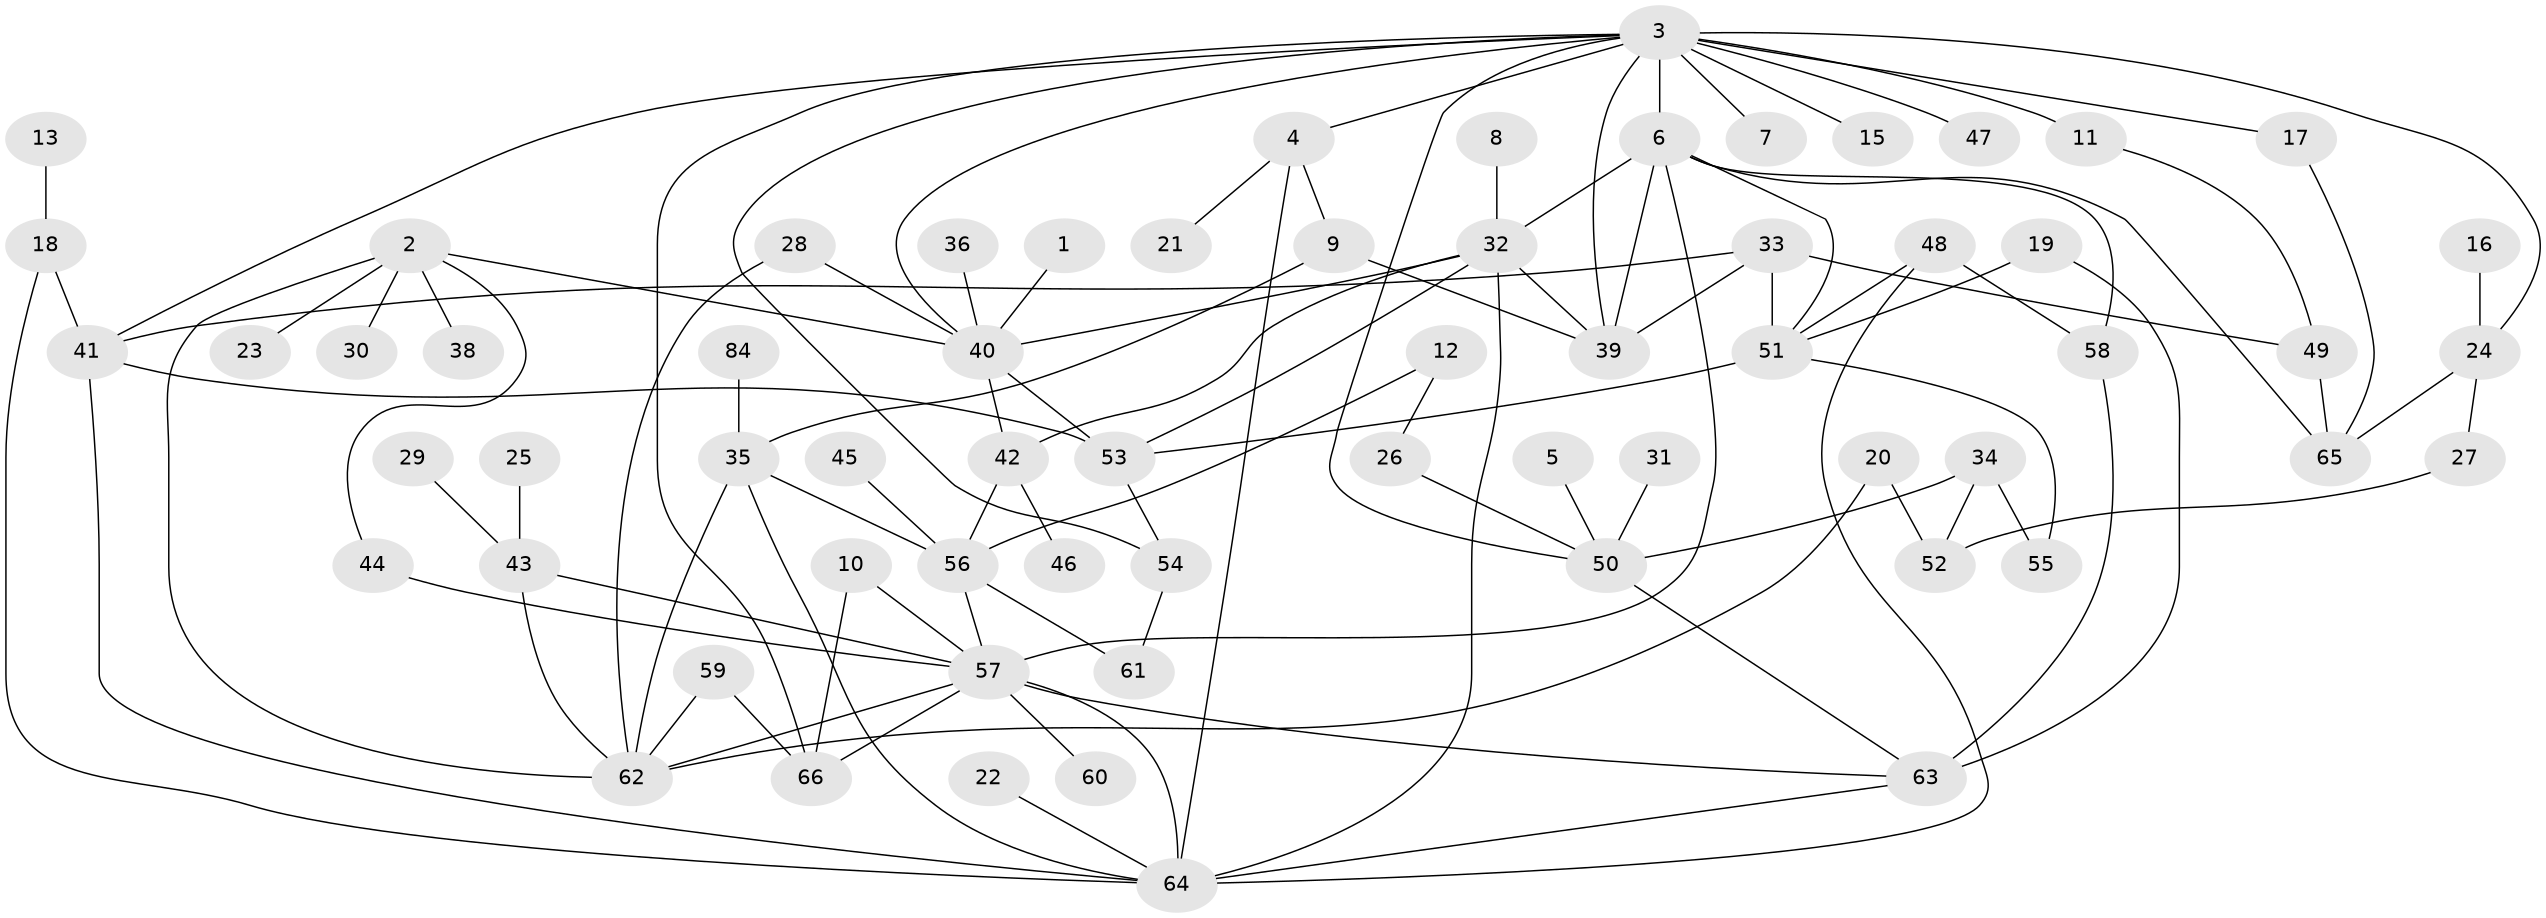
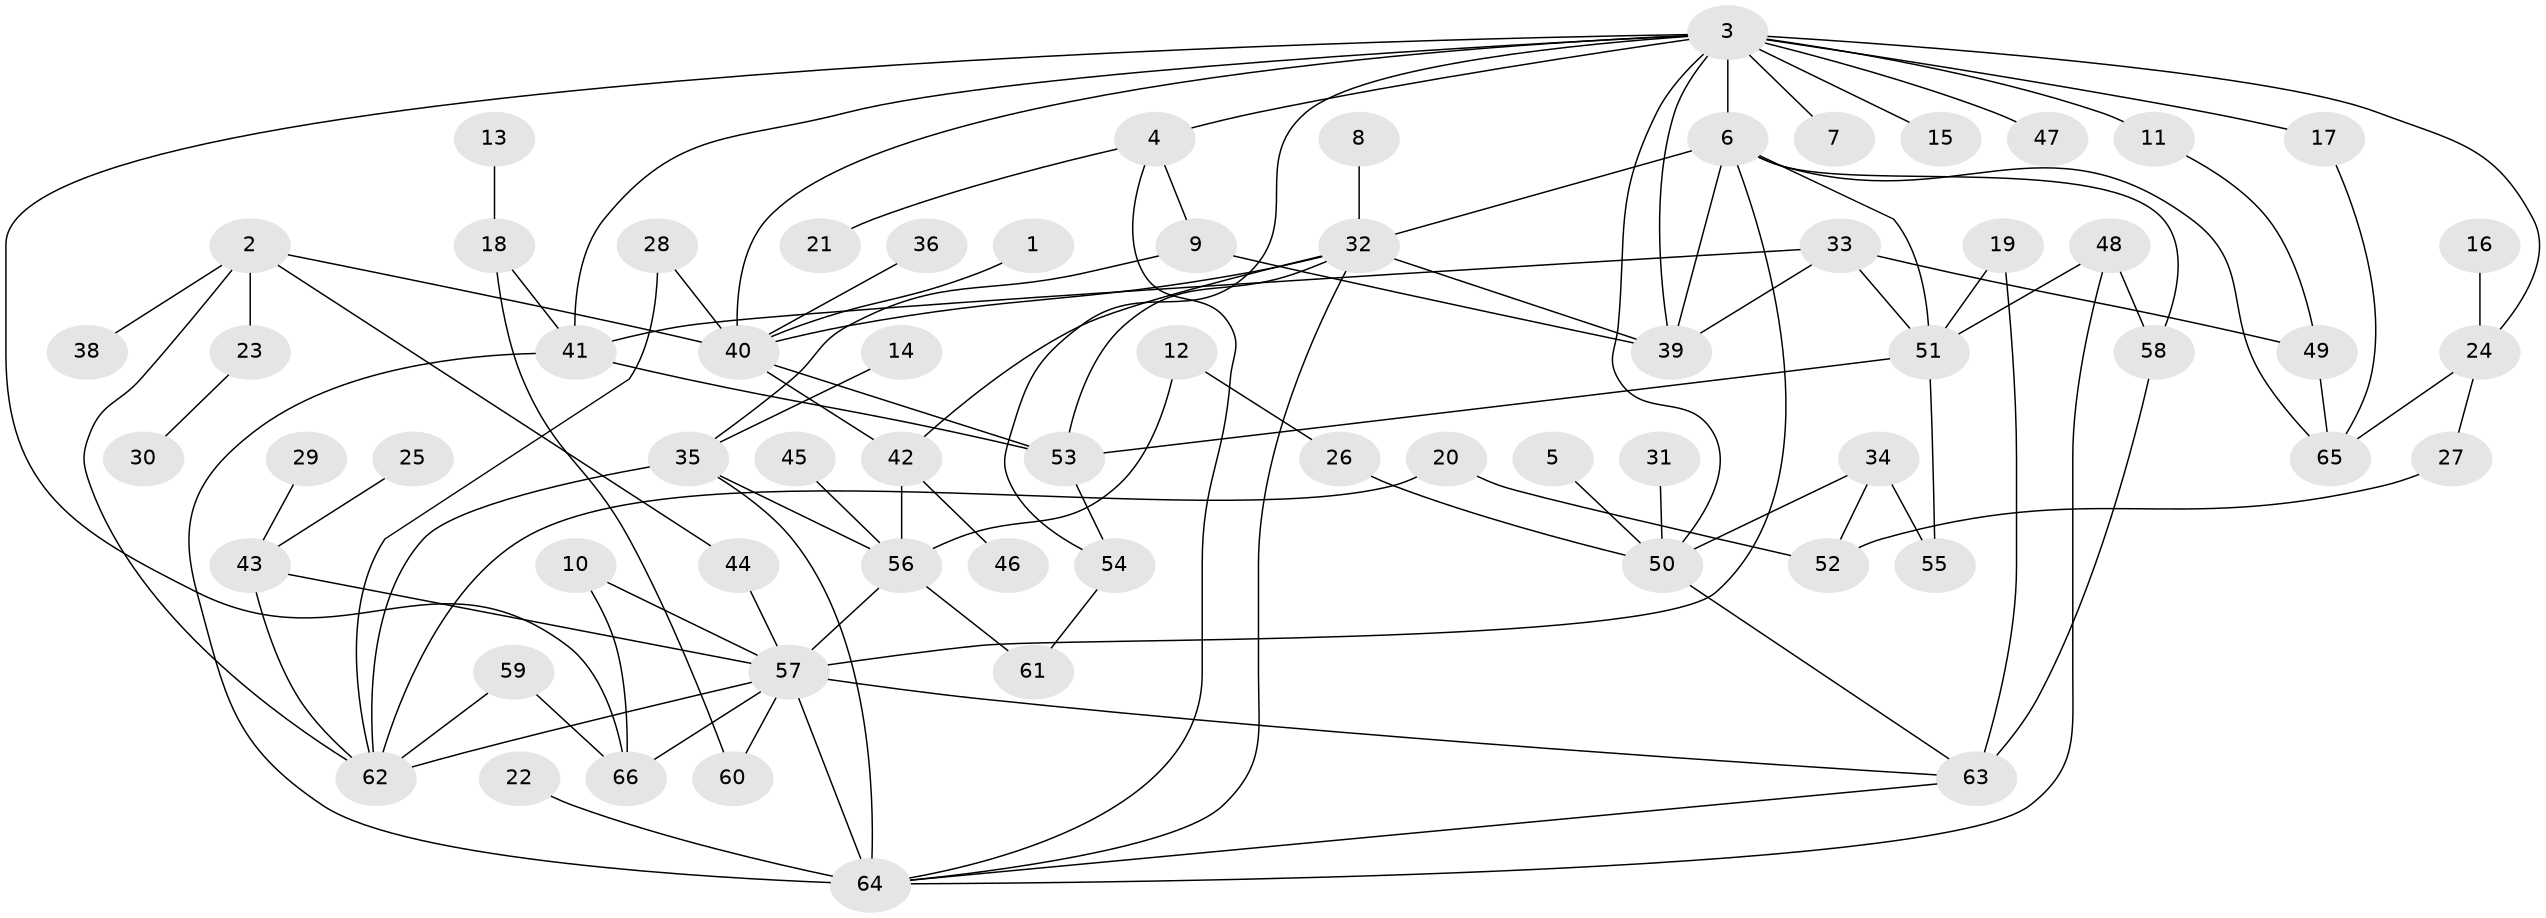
edge "2" -- "30": now "23" -- "30"
node "84": label "84" -> "14"
edge "18" -- "64": now "18" -- "60"
